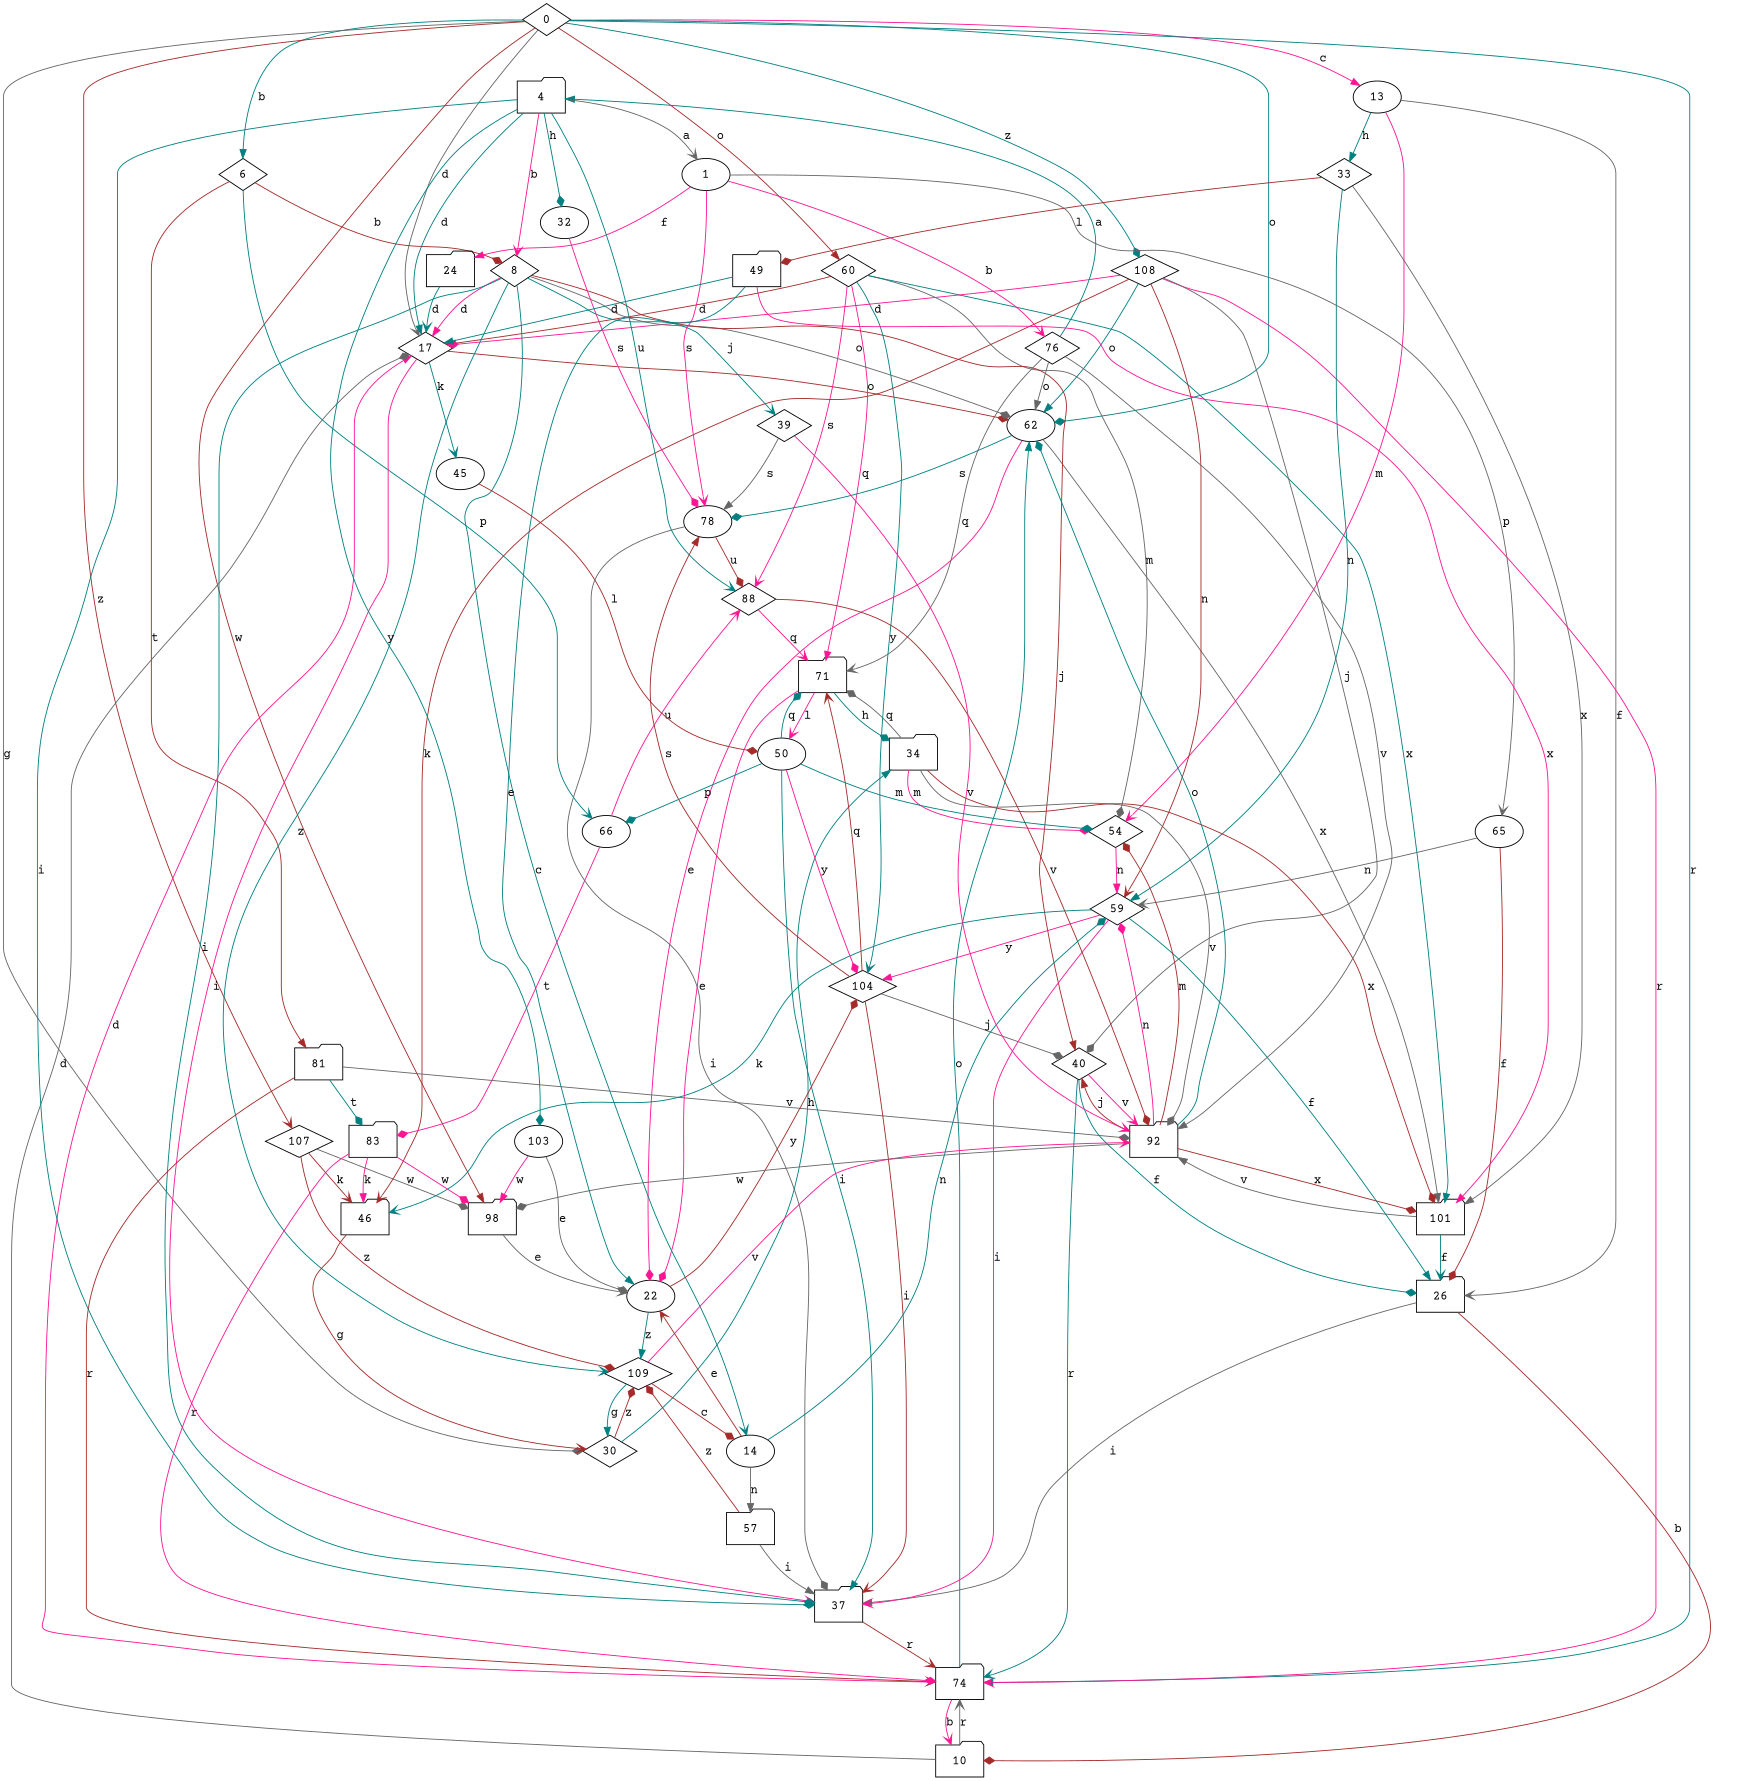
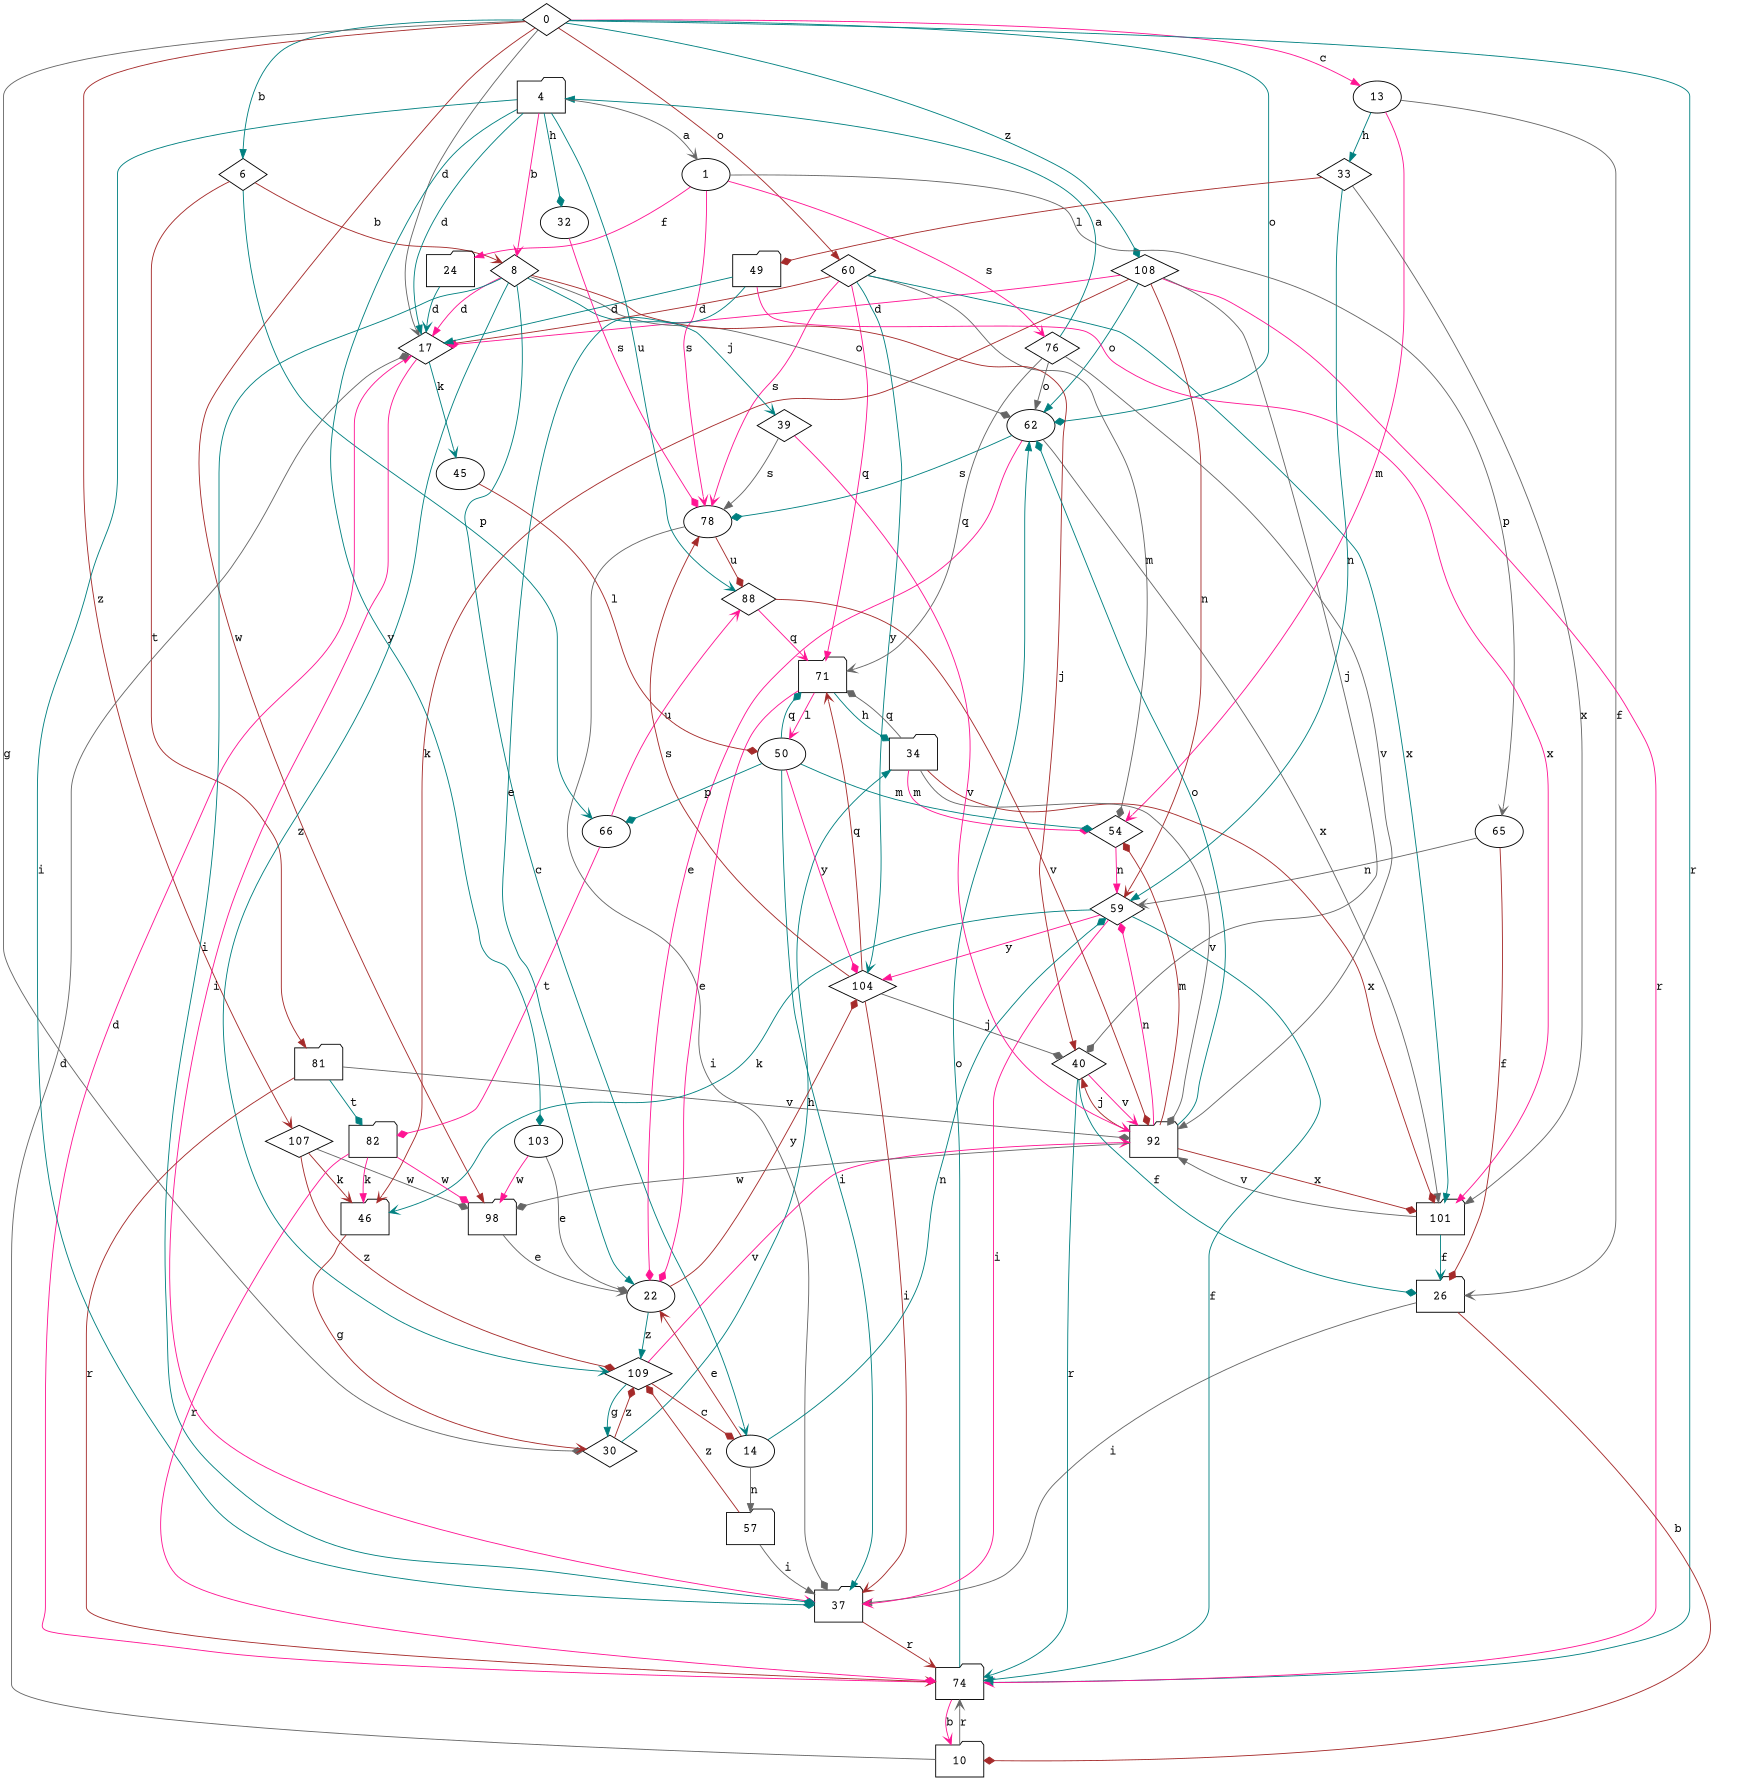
edge "6" -> "8": arrowhead diamond -> vee
edge "1" -> "76": label "b" -> "s"
edge "17" -> "62": removed, label "o"
edge "60" -> "88": now "60" -> "78"
edge "59" -> "26": now "59" -> "74"
node "83": label "83" -> "82"
